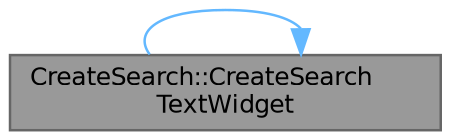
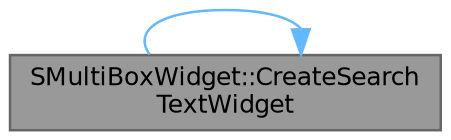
node "CreateSearch::CreateSearch TextWidget": label "CreateSearch::CreateSearch TextWidget" -> "SMultiBoxWidget::CreateSearch TextWidget"
